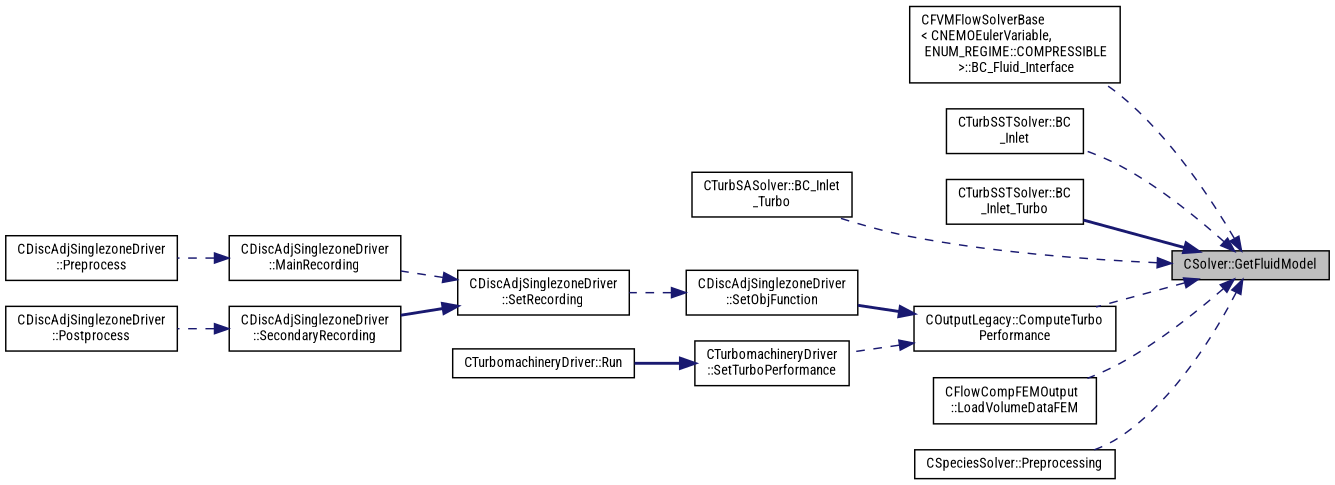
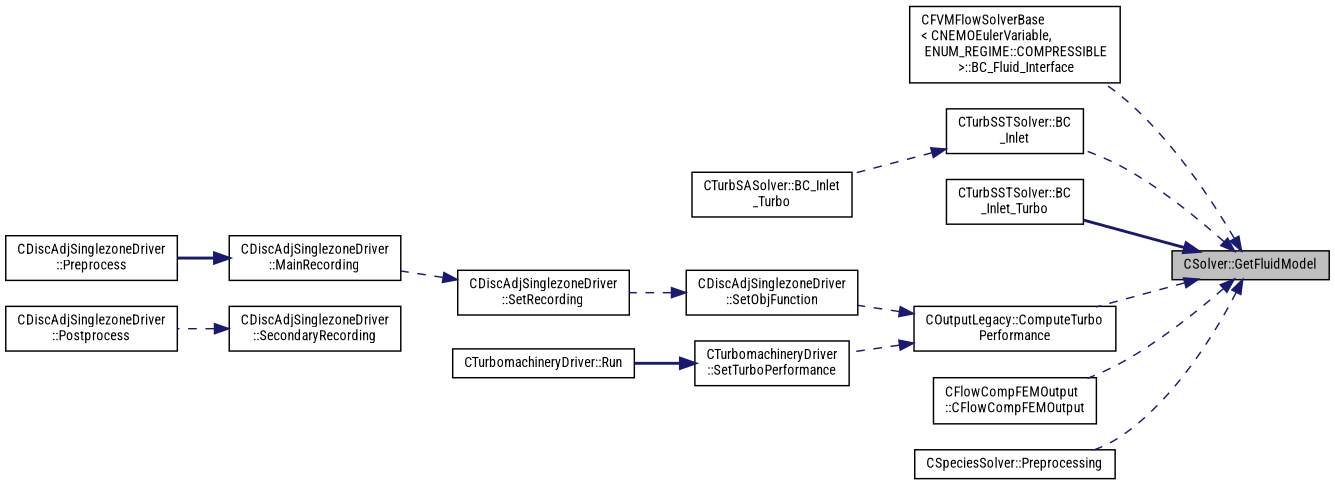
edge "CTurbSASolver::BC_Inlet _Turbo" -> "CSolver::GetFluidModel": now "CTurbSASolver::BC_Inlet _Turbo" -> "CTurbSSTSolver::BC _Inlet"
edge "CDiscAdjSinglezoneDriver ::Preprocess" -> "CDiscAdjSinglezoneDriver ::MainRecording": style dashed -> bold
edge "CDiscAdjSinglezoneDriver ::SetObjFunction" -> "COutputLegacy::ComputeTurbo Performance": style bold -> dashed
edge "CDiscAdjSinglezoneDriver ::SecondaryRecording" -> "CDiscAdjSinglezoneDriver ::SetRecording": removed
node "CFlowCompFEMOutput ::LoadVolumeDataFEM": label "CFlowCompFEMOutput ::LoadVolumeDataFEM" -> "CFlowCompFEMOutput ::CFlowCompFEMOutput"
